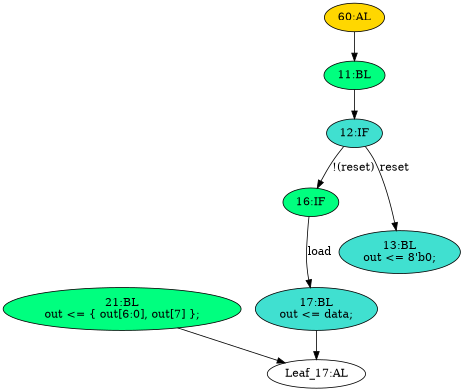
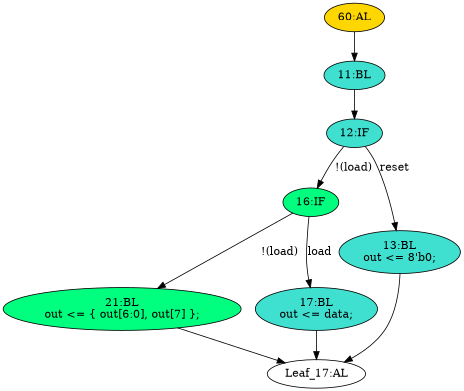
node "11:BL": fillcolor springgreen -> turquoise
edge "12:IF" -> "16:IF": label "!(reset)" -> "!(load)"
edge "16:IF" -> "21:BL out <= { out[6:0], out[7] };": added, label "!(load)"
edge "13:BL out <= 8'b0;" -> "Leaf_17:AL": added
